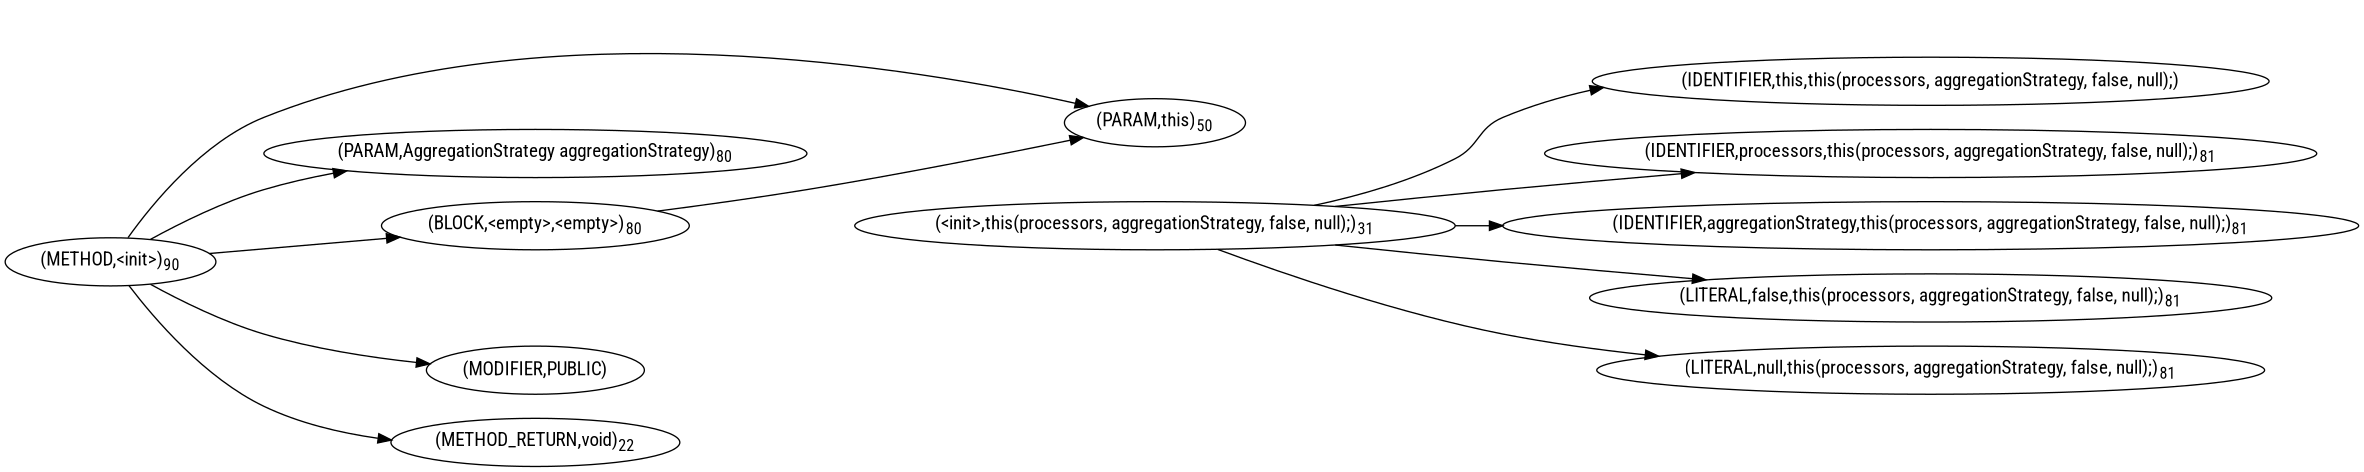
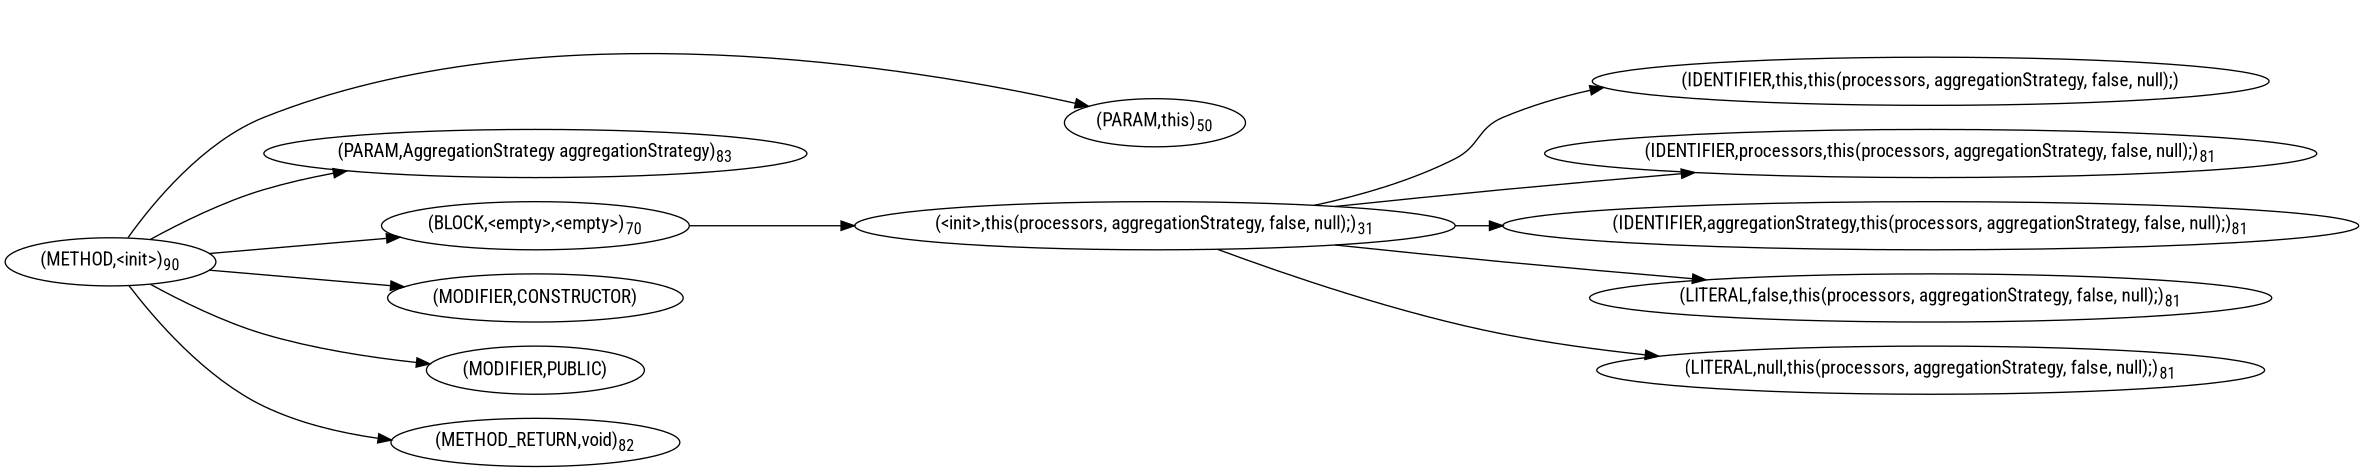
node "(PARAM,AggregationStrategy aggregationStrategy)": text "80" -> "83"
edge "(BLOCK,<empty>,<empty>)" -> "(PARAM,this)": now "(BLOCK,<empty>,<empty>)" -> "(<init>,this(processors, aggregationStrategy, false, null);)"
node "(BLOCK,<empty>,<empty>)": text "80" -> "70"
node "(MODIFIER,CONSTRUCTOR)": added
node "(METHOD_RETURN,void)": text "22" -> "82"
